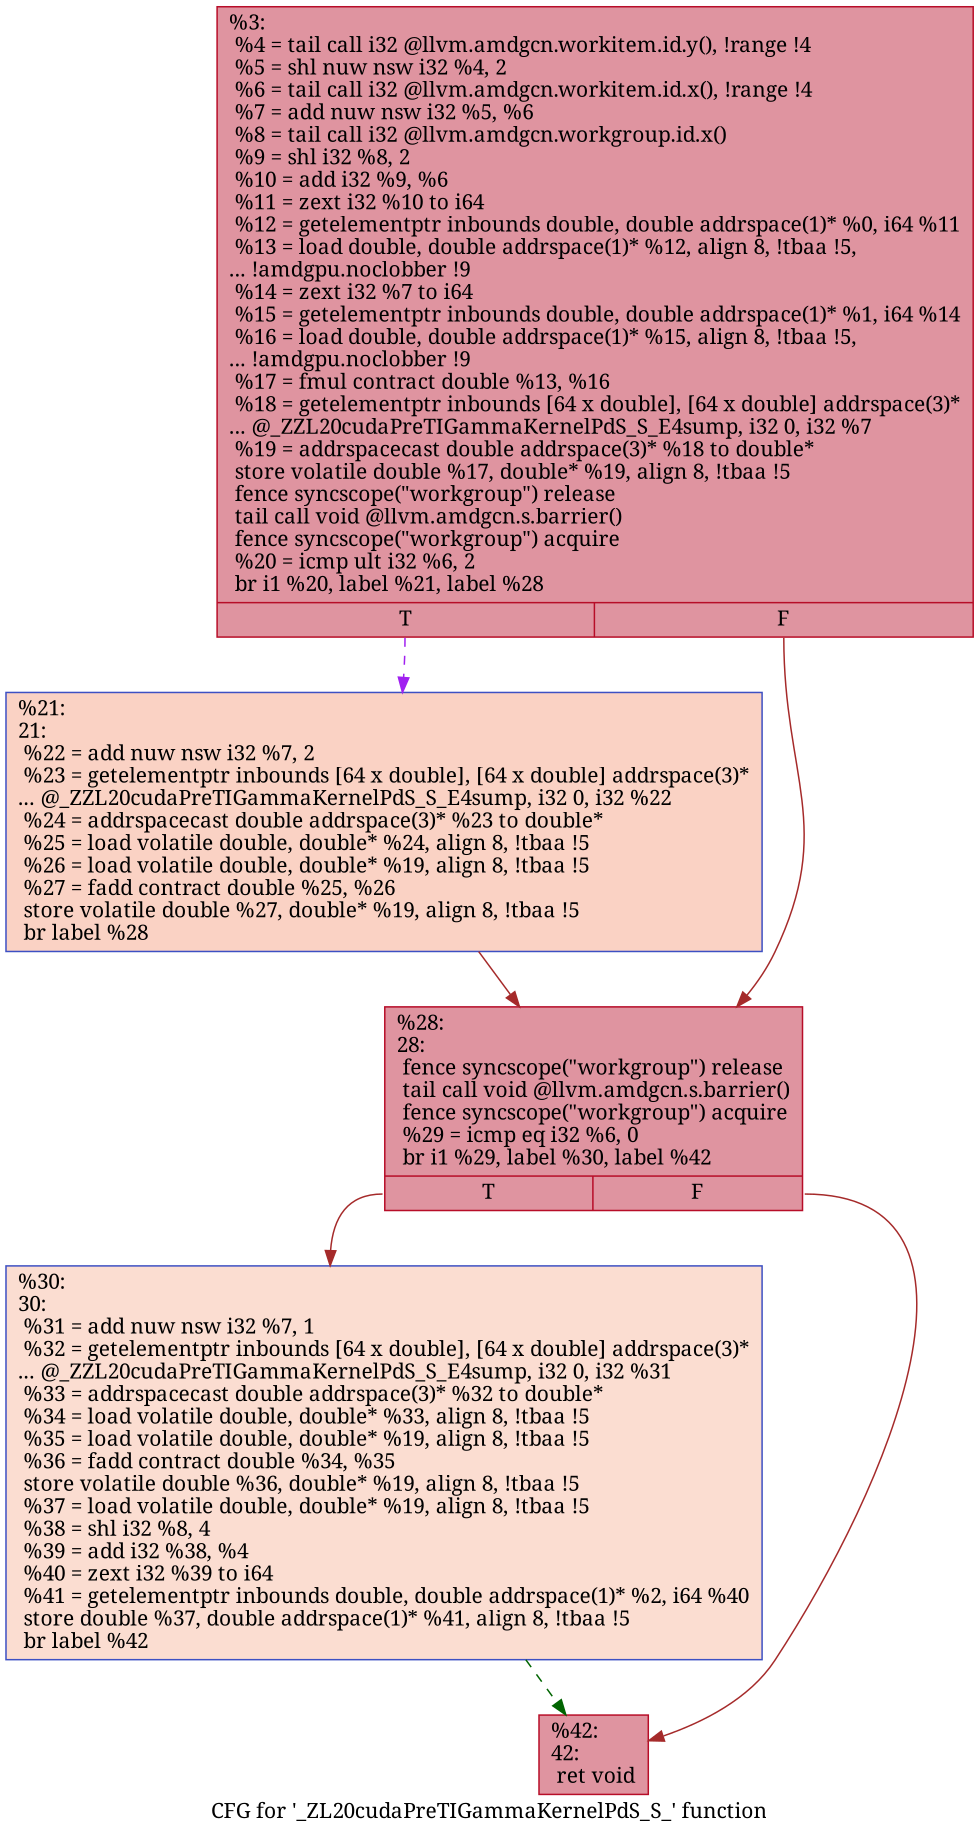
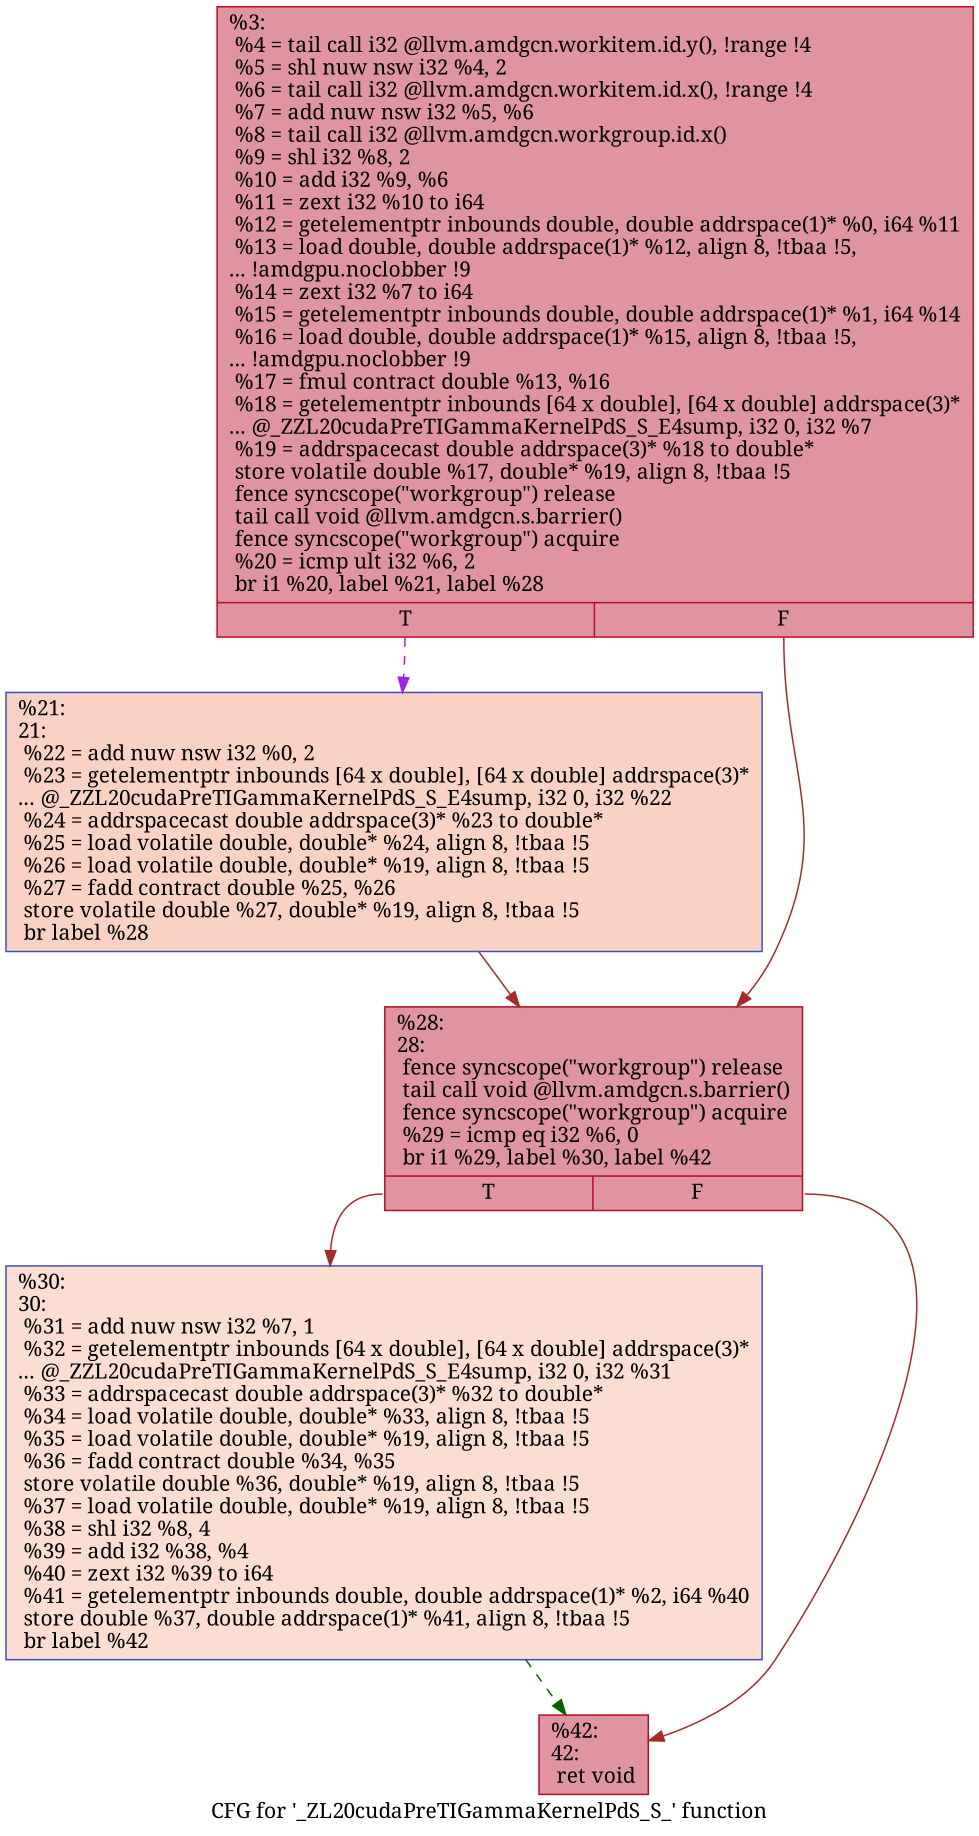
node "%21:": text "%22 = add nuw nsw i32 %7, 2" -> "%22 = add nuw nsw i32 %0, 2"
